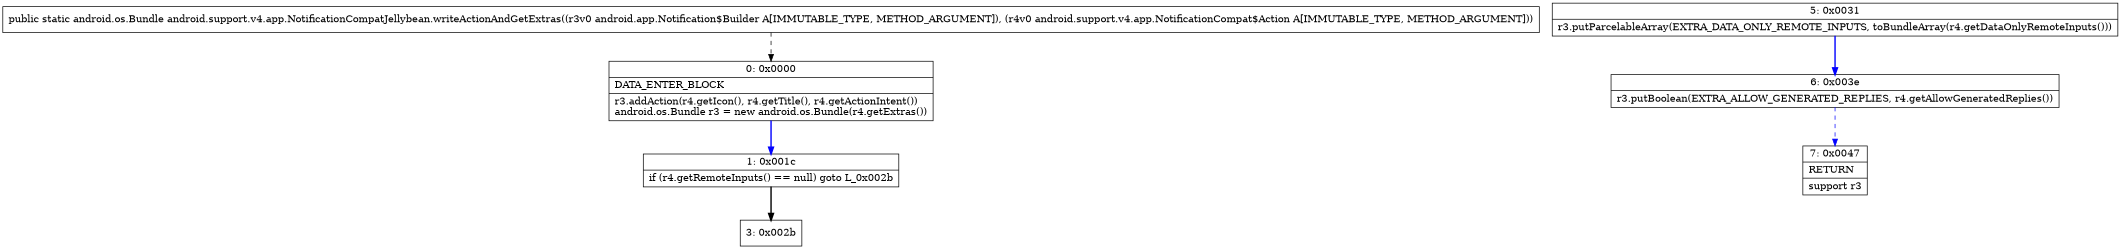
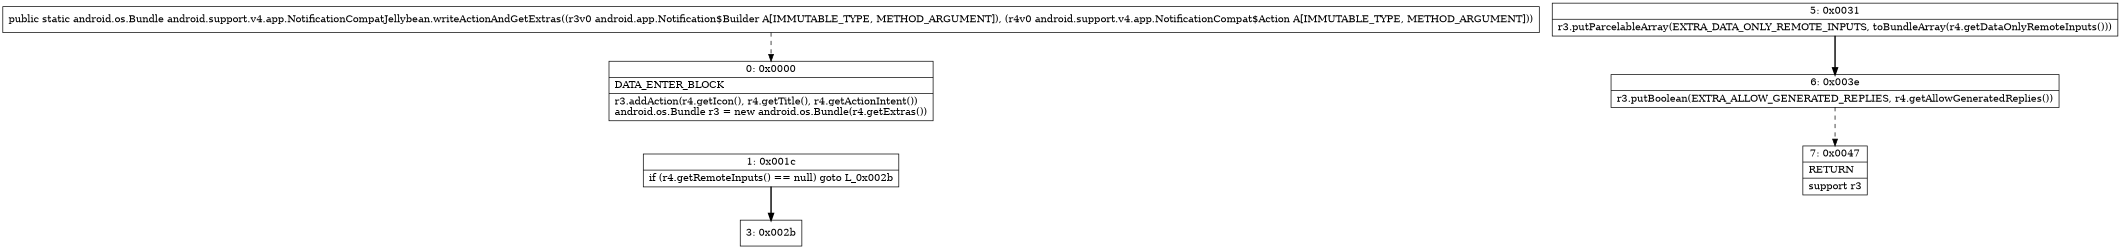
edge "5: 0x0031" -> "6: 0x003e": color blue -> black
edge "6: 0x003e" -> "7: 0x0047": color blue -> black
edge "0: 0x0000" -> "1: 0x001c": removed
